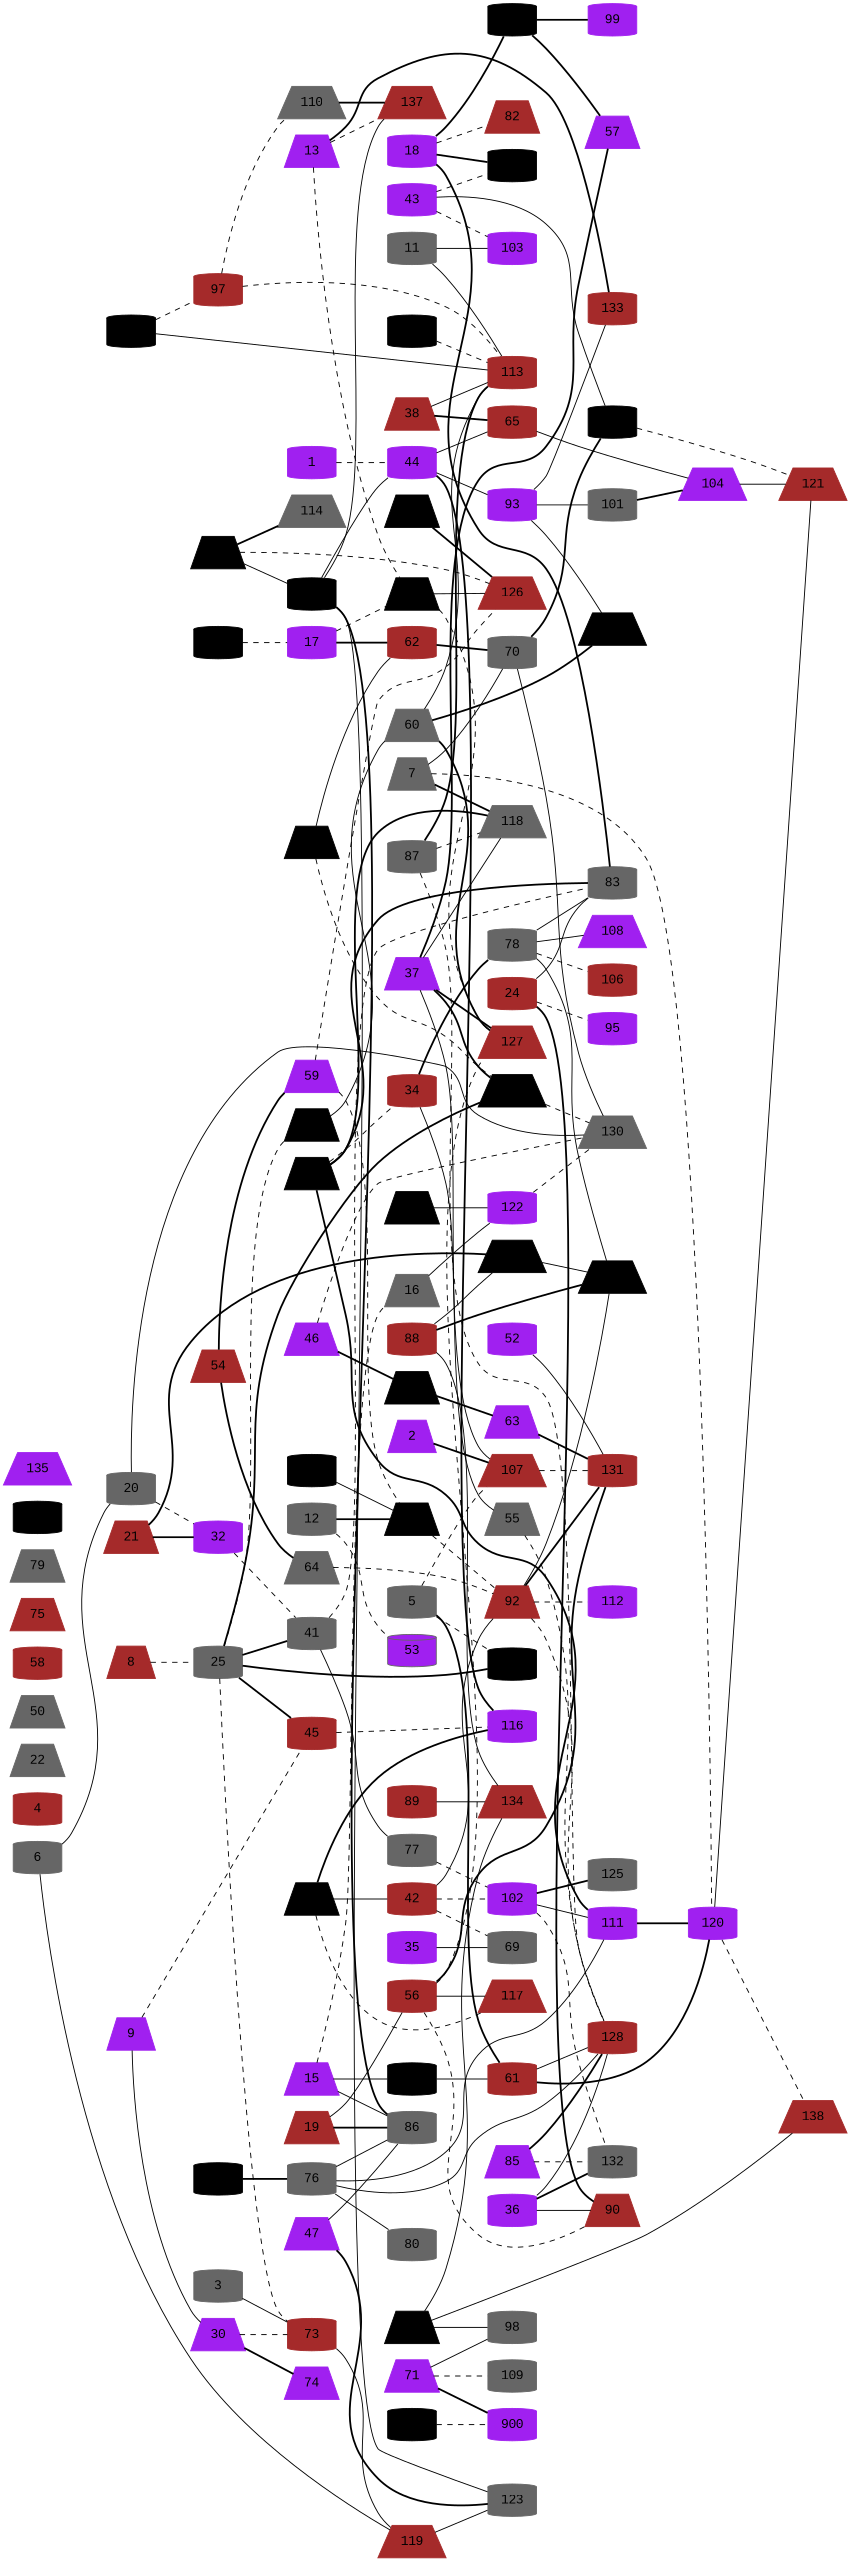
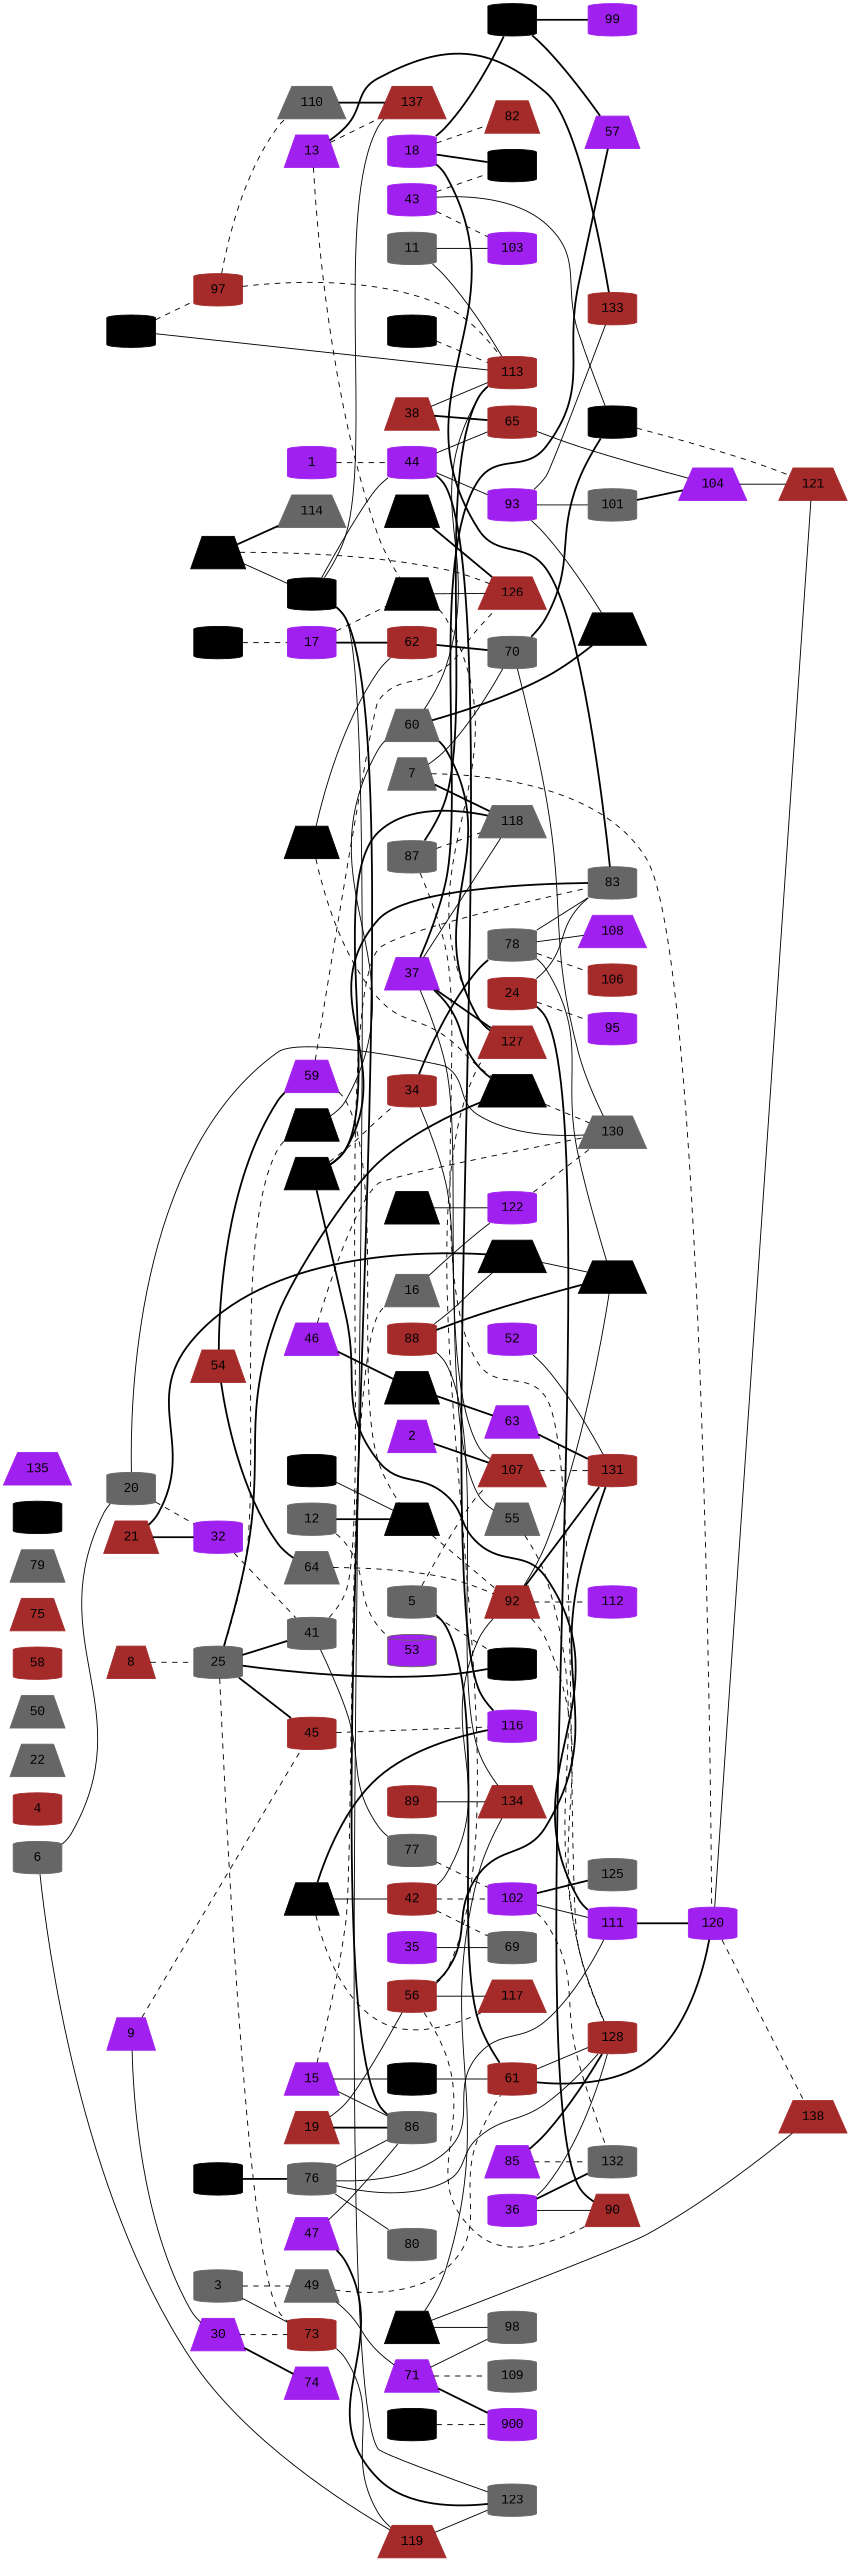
node "49": added
